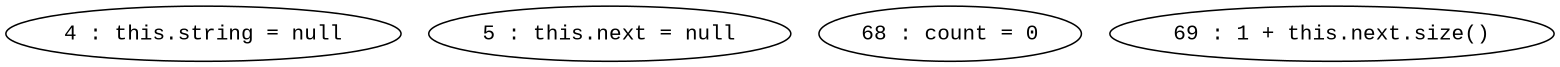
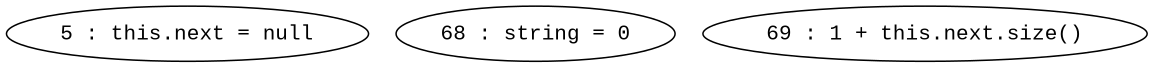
node "4 : this.string = null": removed
node "68 : count = 0": label "68 : count = 0" -> "68 : string = 0"
